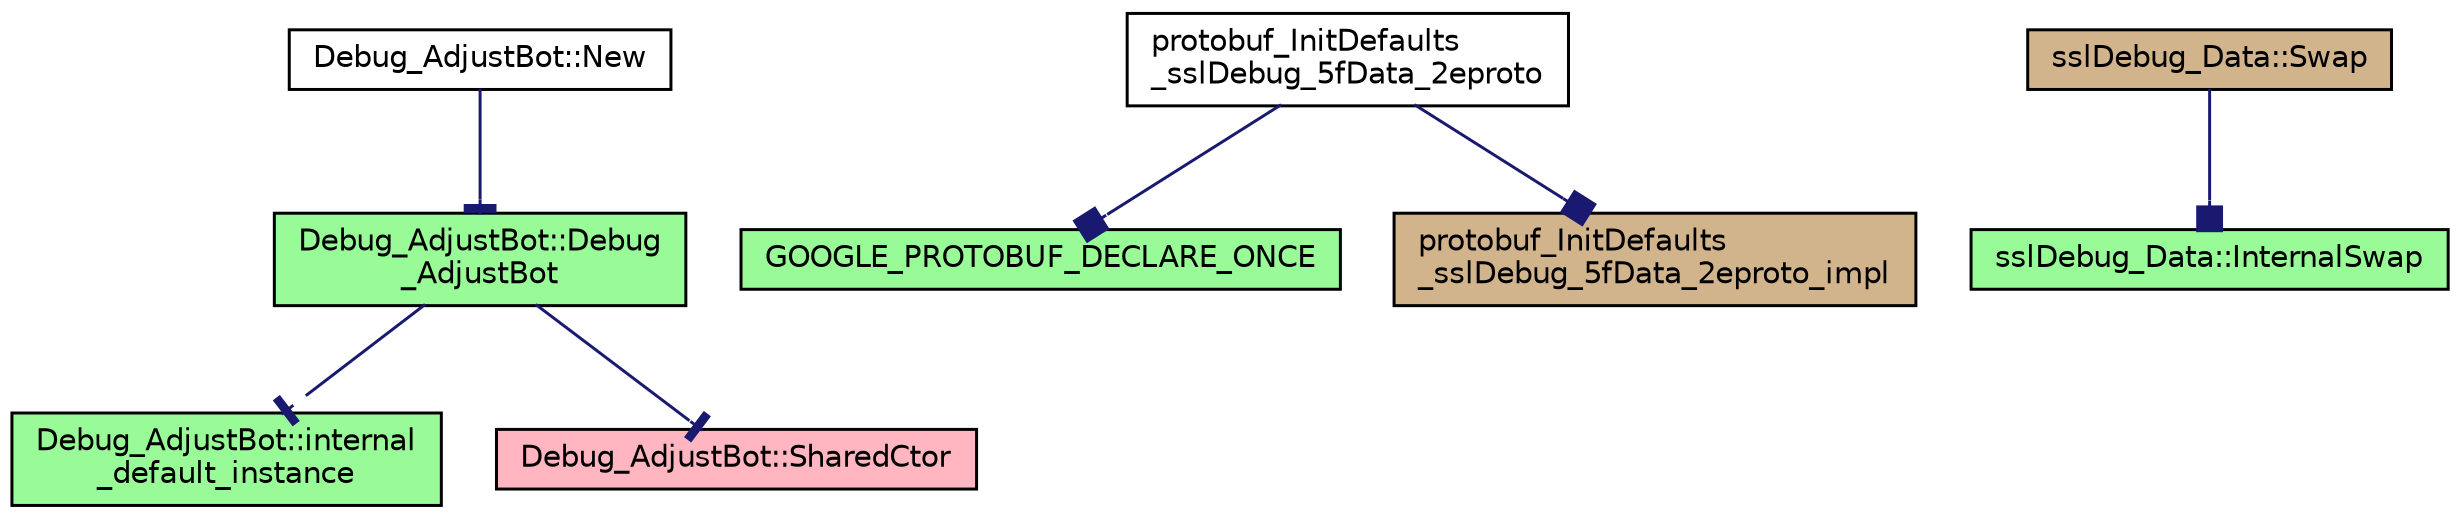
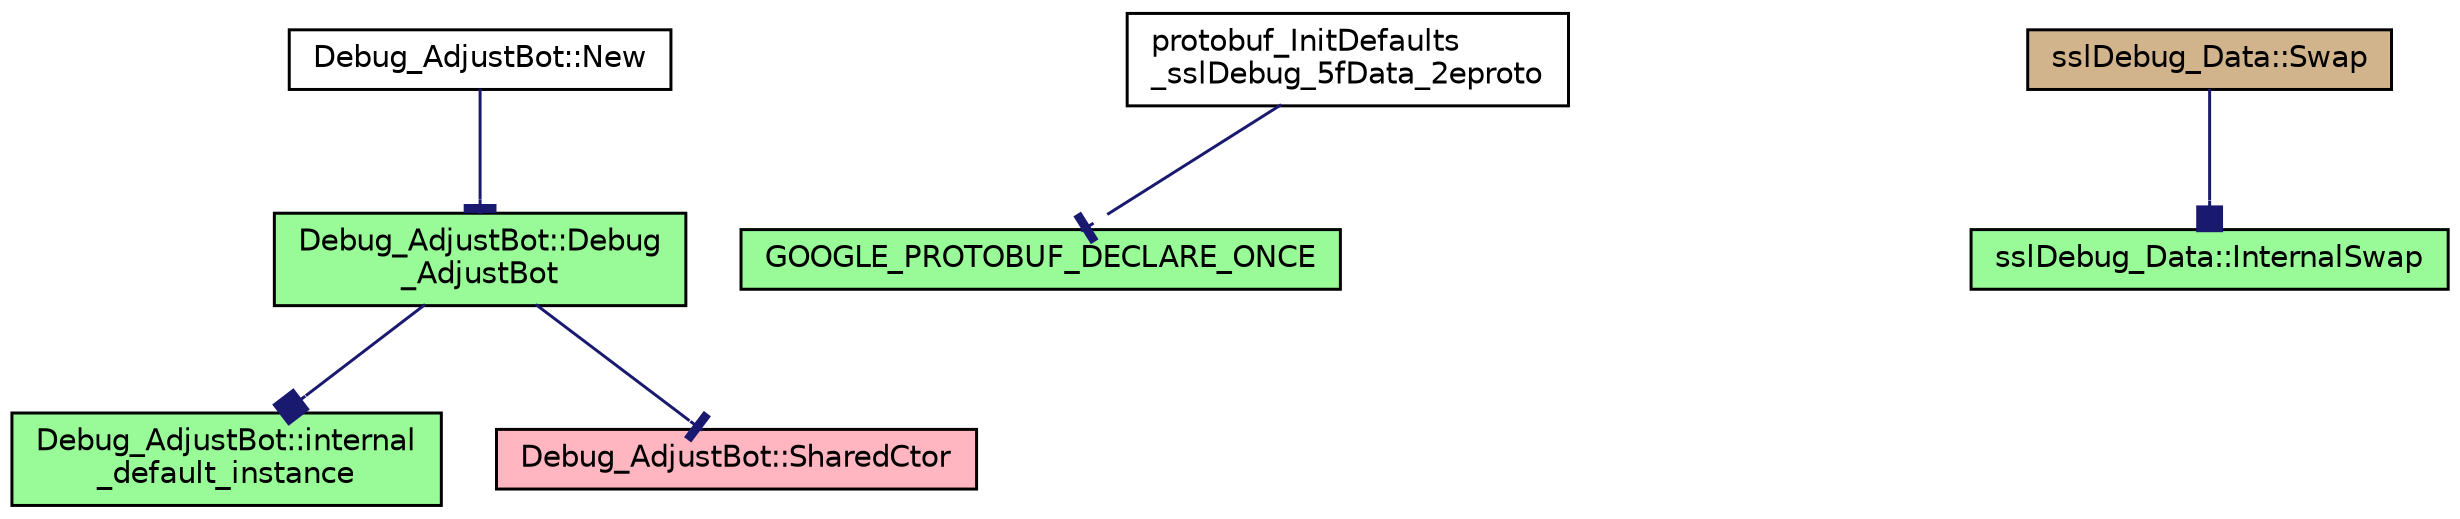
edge "protobuf_InitDefaults _sslDebug_5fData_2eproto" -> "GOOGLE_PROTOBUF_DECLARE_ONCE": arrowhead box -> tee
node "protobuf_InitDefaults _sslDebug_5fData_2eproto_impl": removed
edge "Debug_AdjustBot::Debug _AdjustBot" -> "Debug_AdjustBot::internal _default_instance": arrowhead tee -> box
